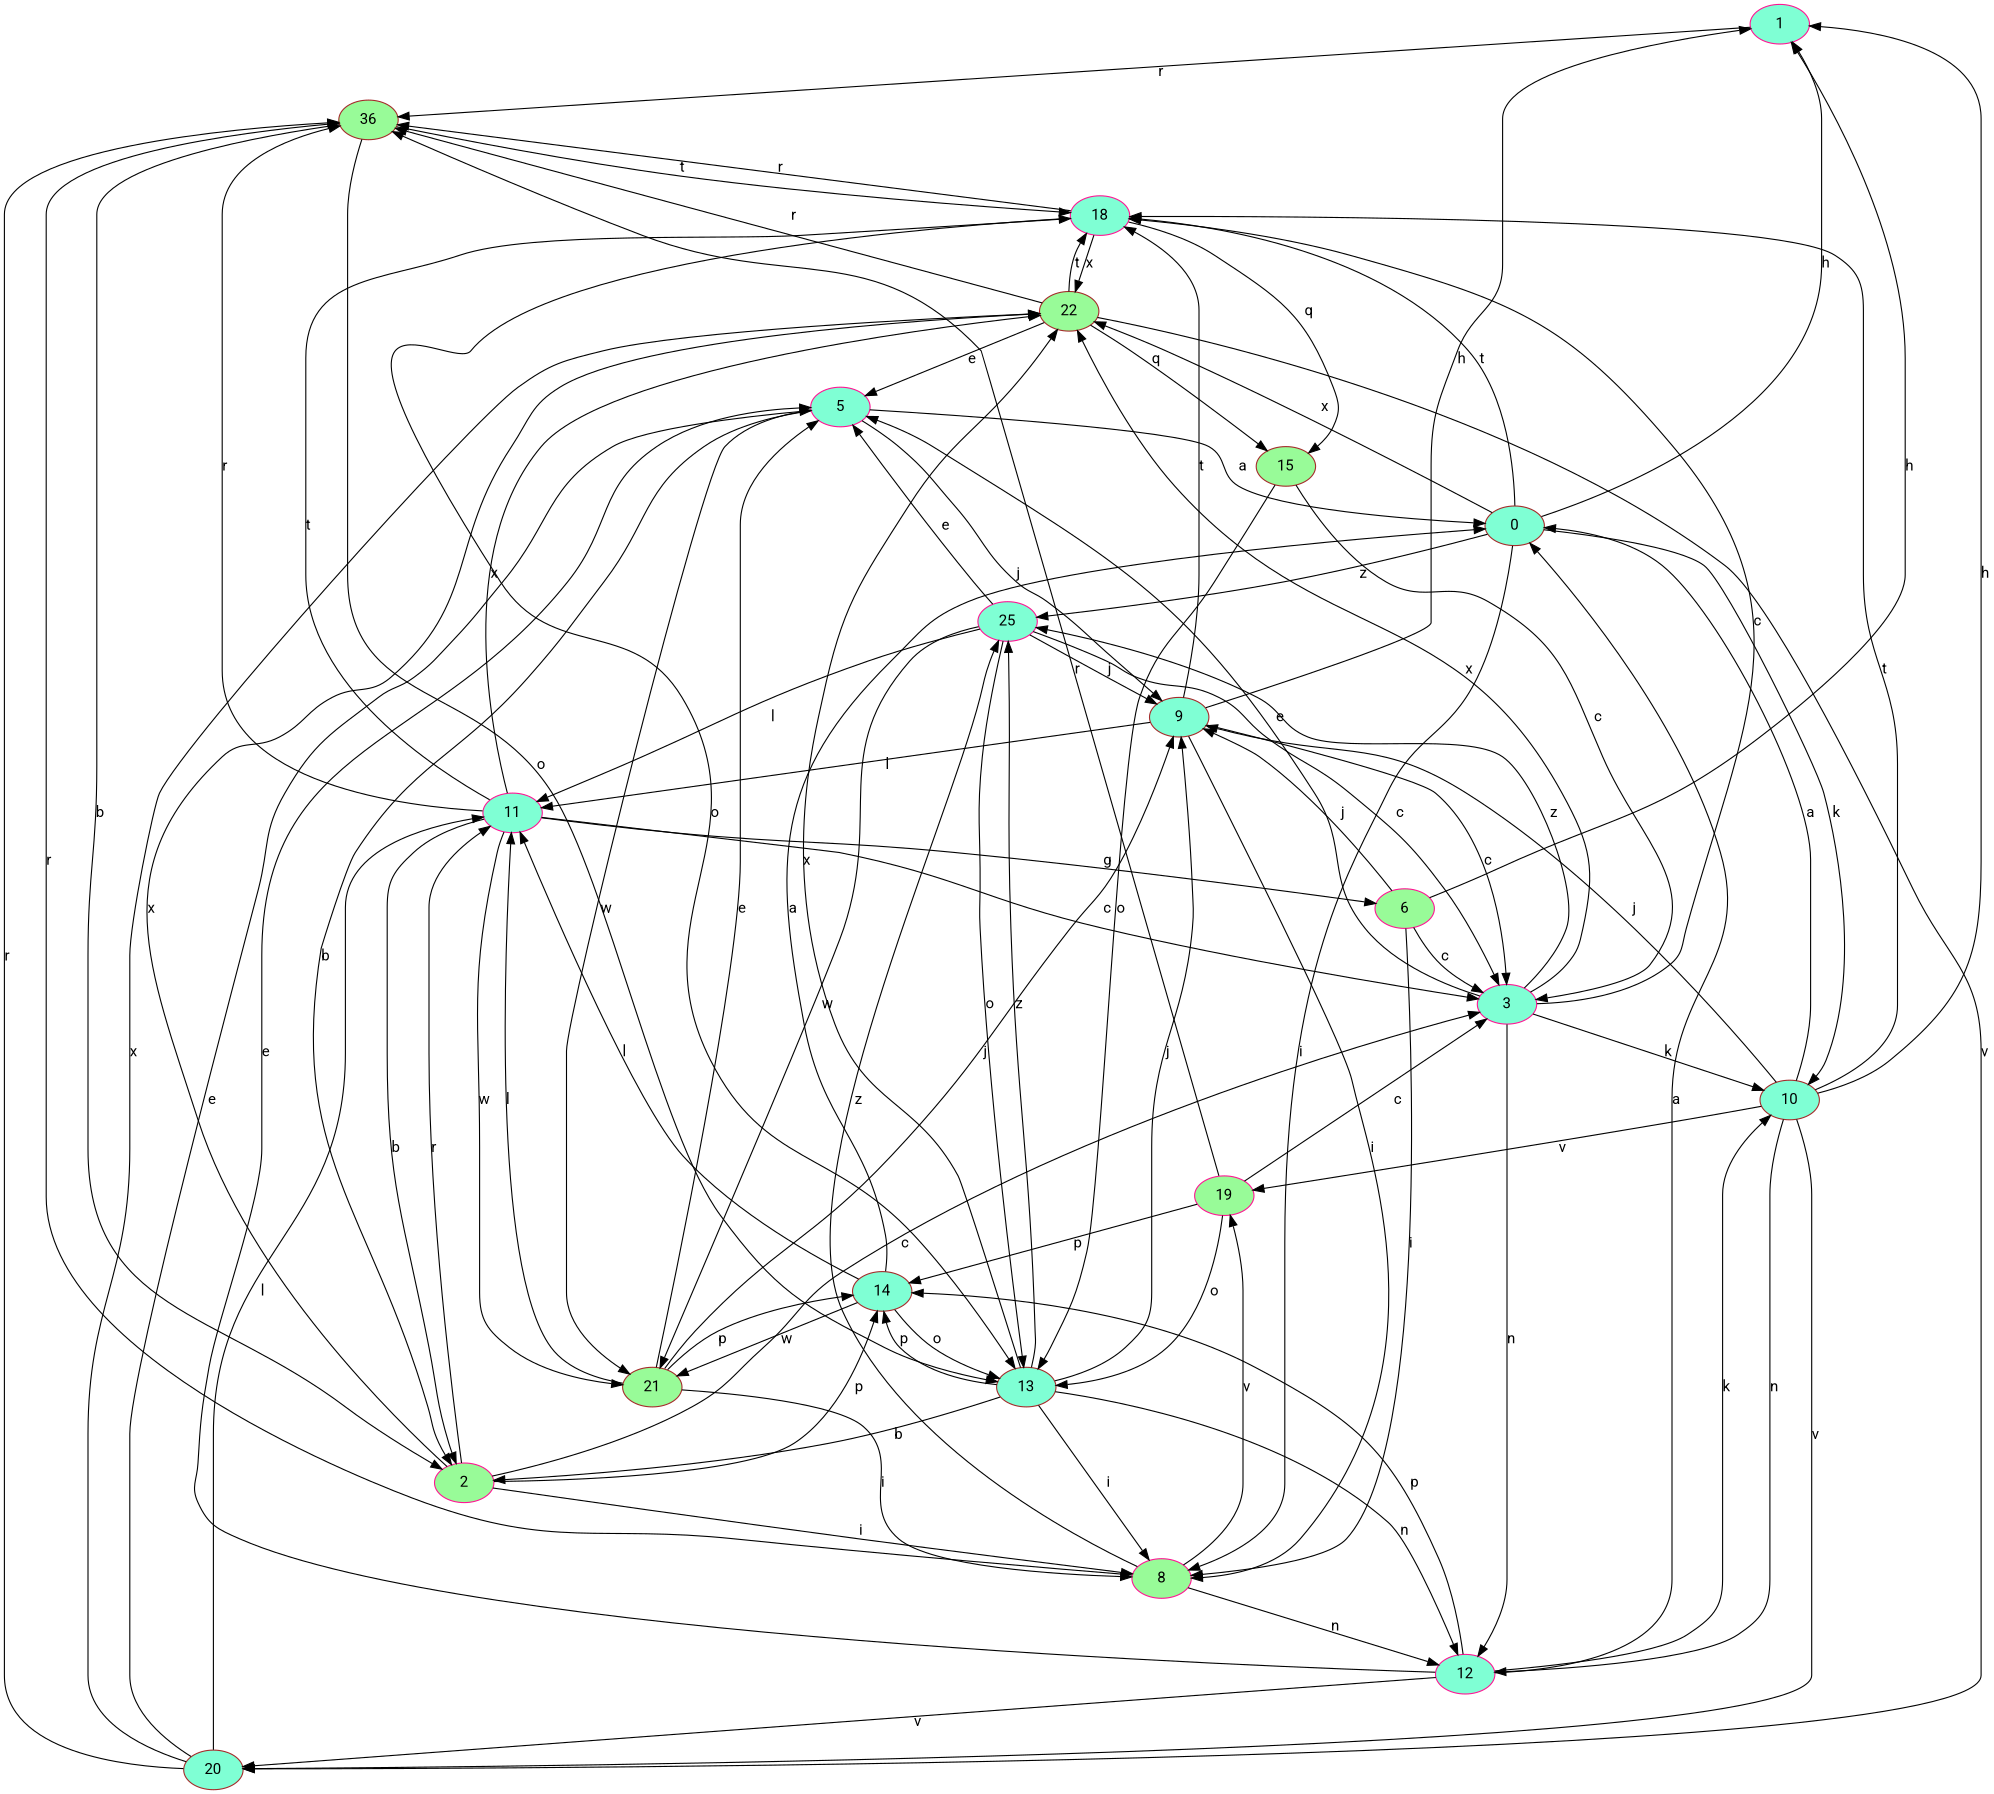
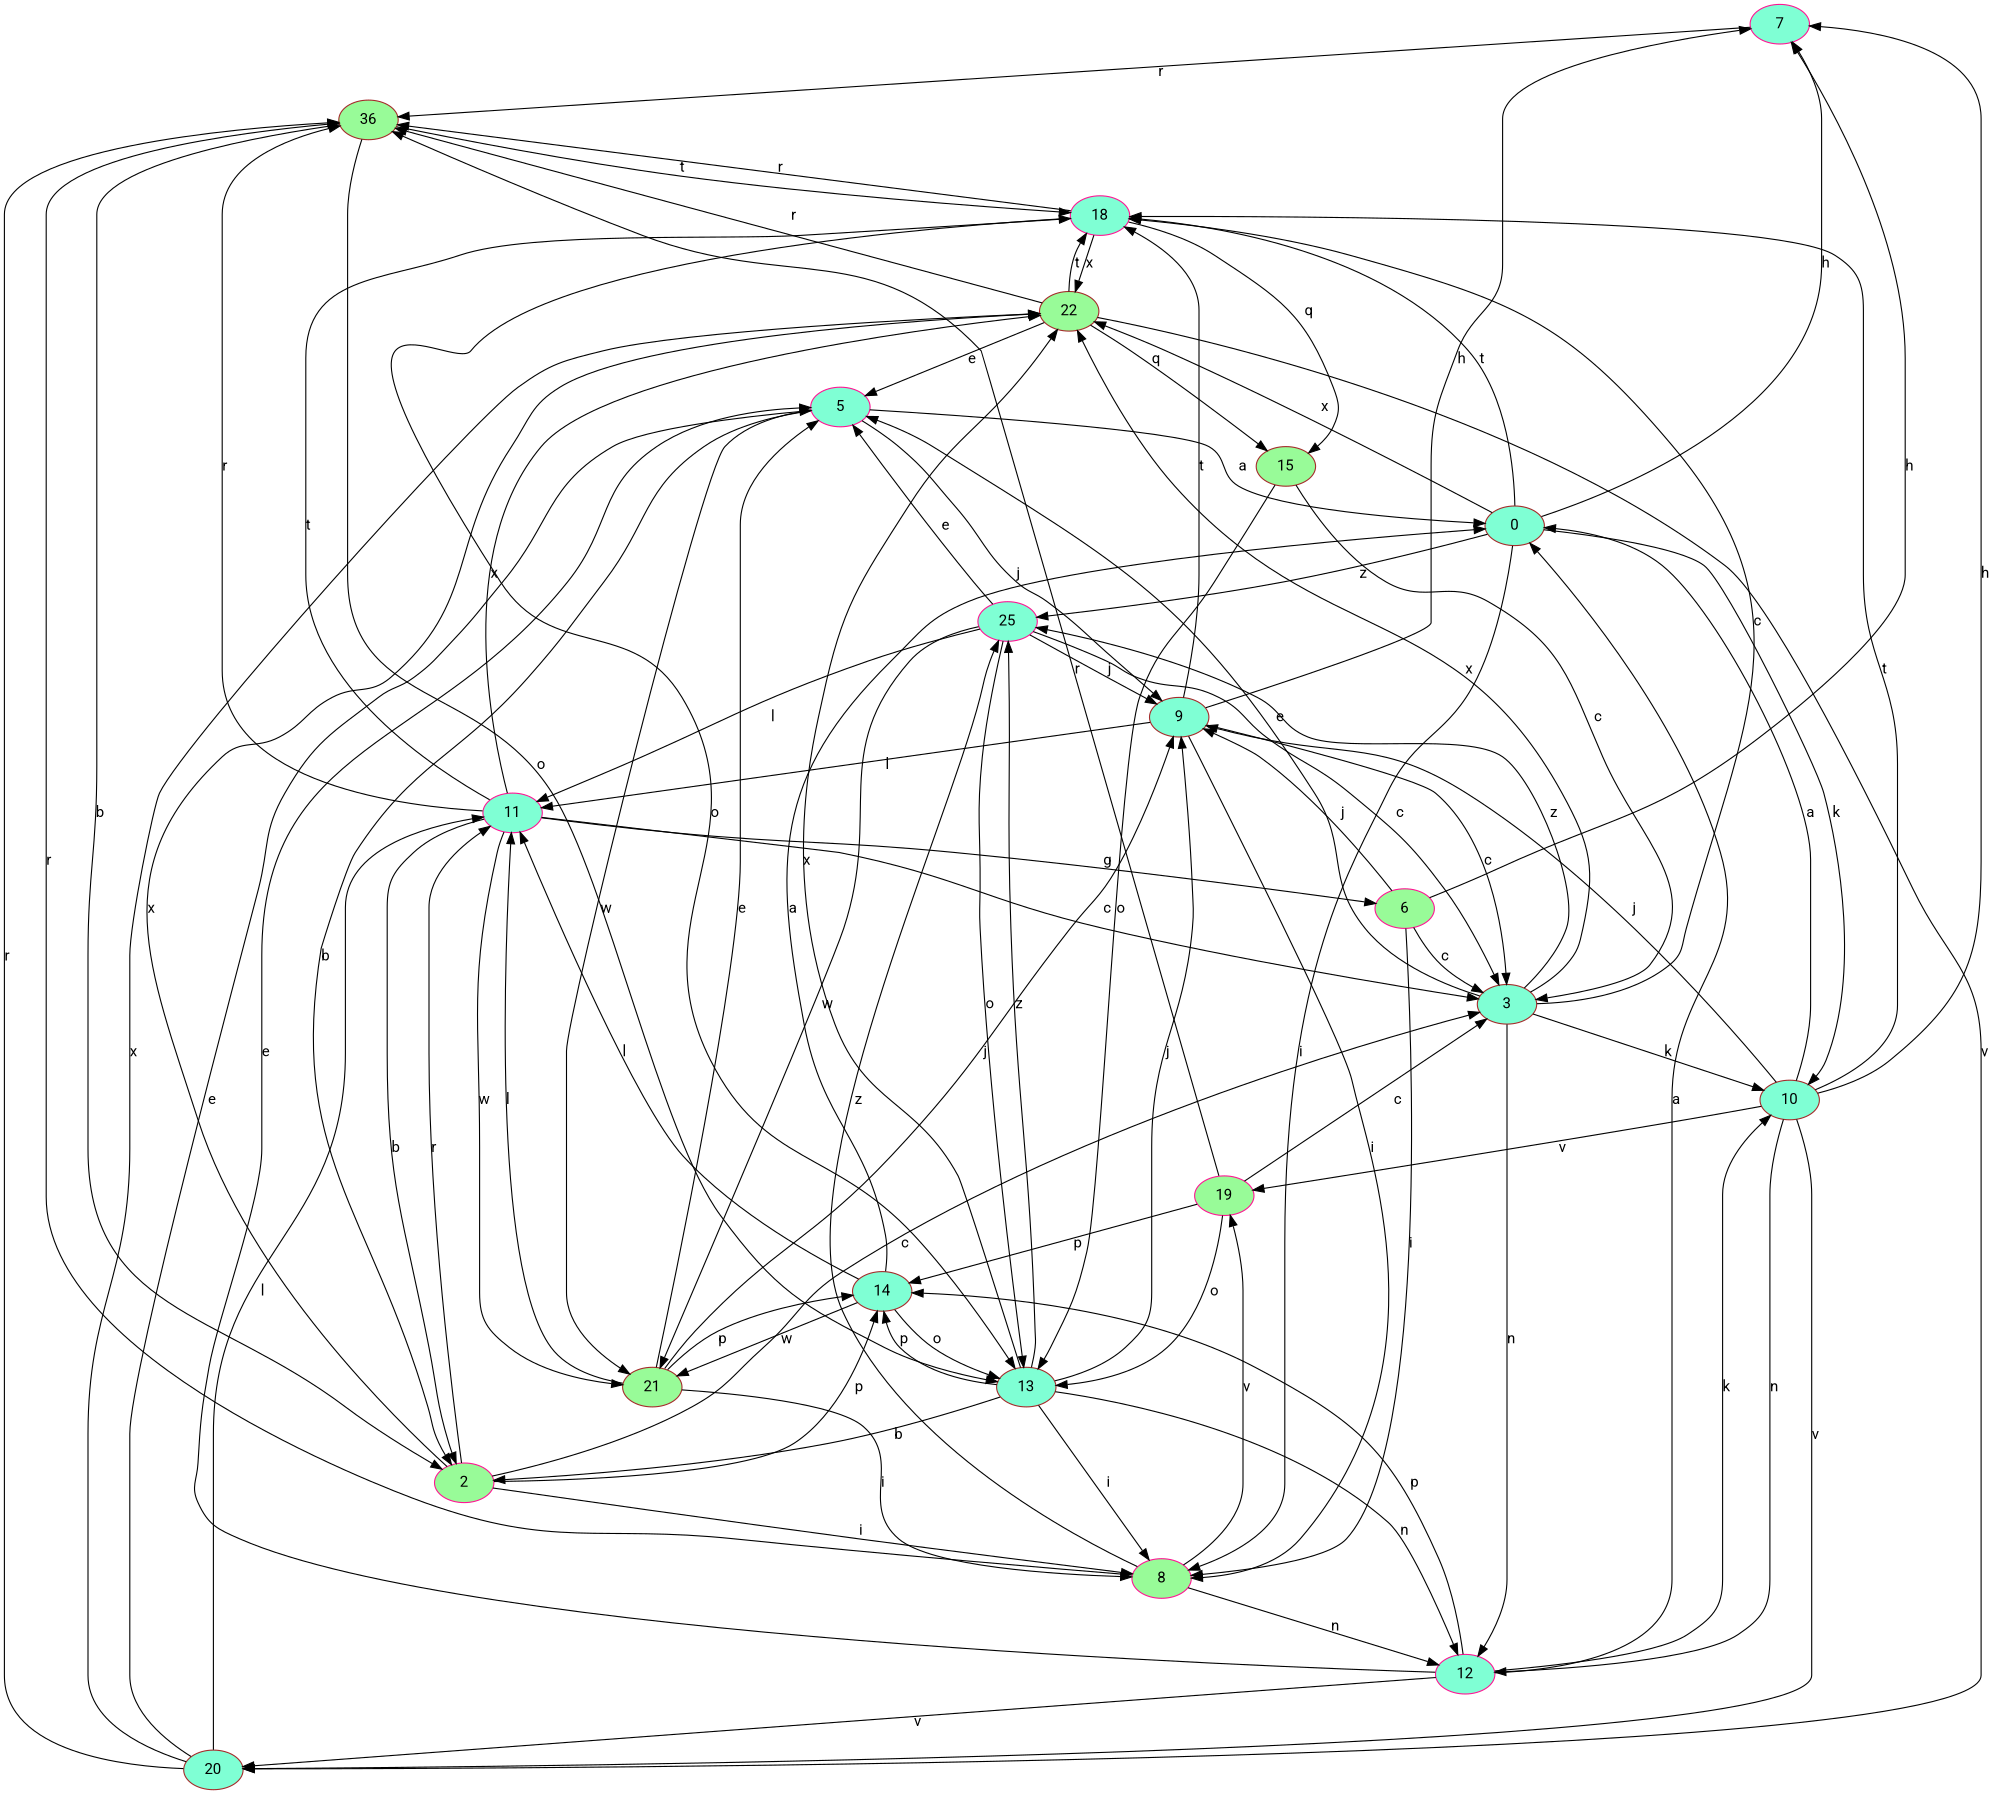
node "1": label "1" -> "7"
node "3": color deeppink -> brown
